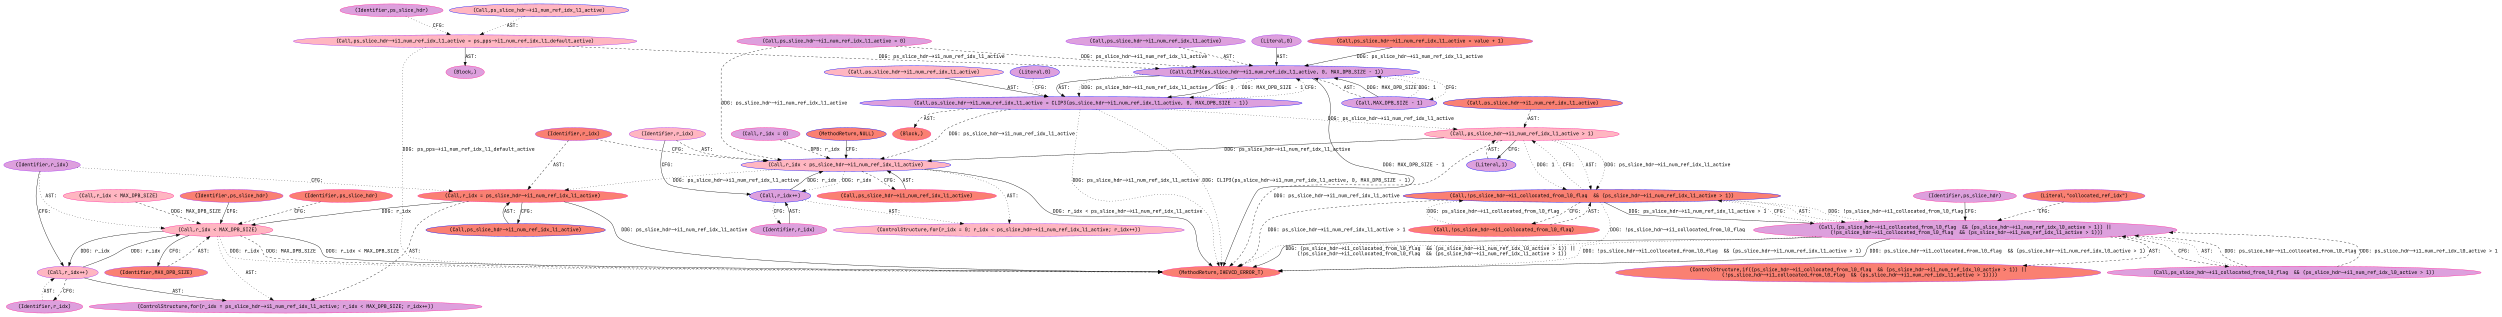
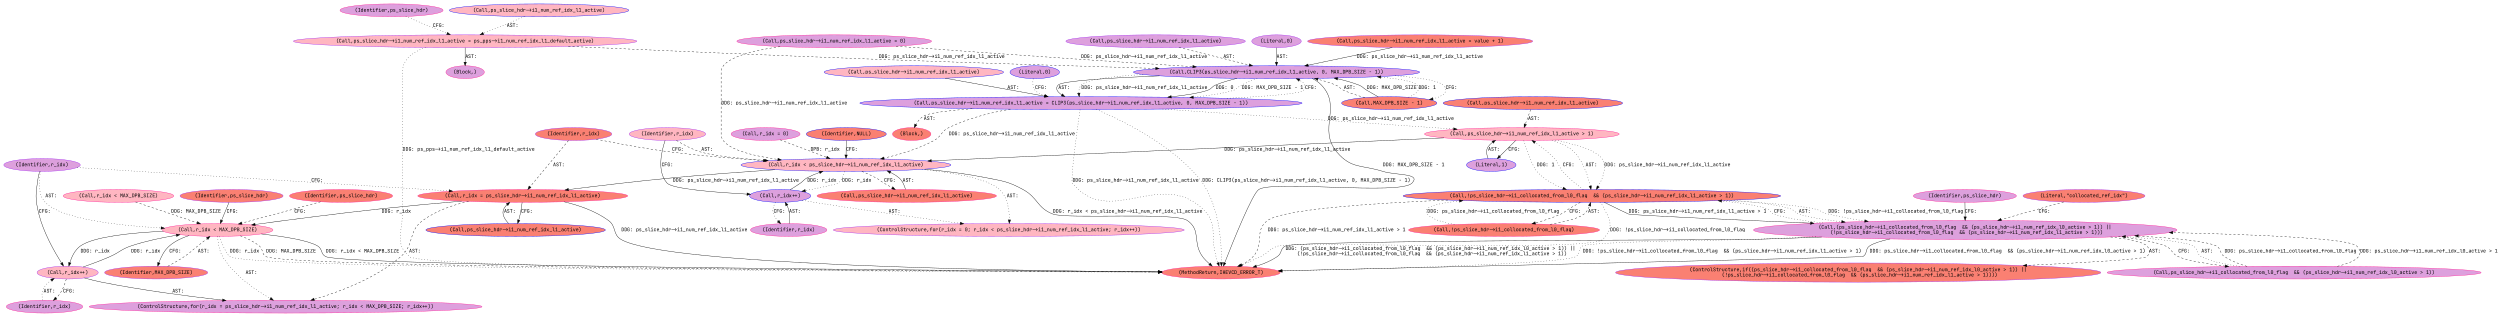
node "(Call,MAX_DPB_SIZE - 1)": fillcolor plum -> salmon
node "(MethodReturn,NULL)": label "(MethodReturn,NULL)" -> "(Identifier,NULL)"
edge "(Literal,1)" -> "(Call,ps_slice_hdr->i1_num_ref_idx_l1_active > 1)": style dashed -> solid
edge "(Call,r_idx < ps_slice_hdr->i1_num_ref_idx_l1_active)" -> "(Call,r_idx = ps_slice_hdr->i1_num_ref_idx_l1_active)": style dotted -> solid
edge "(Call,ps_slice_hdr->i1_num_ref_idx_l1_active > 1)" -> "(MethodReturn,IHEVCD_ERROR_T)": removed, label "DDG: ps_slice_hdr->i1_num_ref_idx_l1_active"
